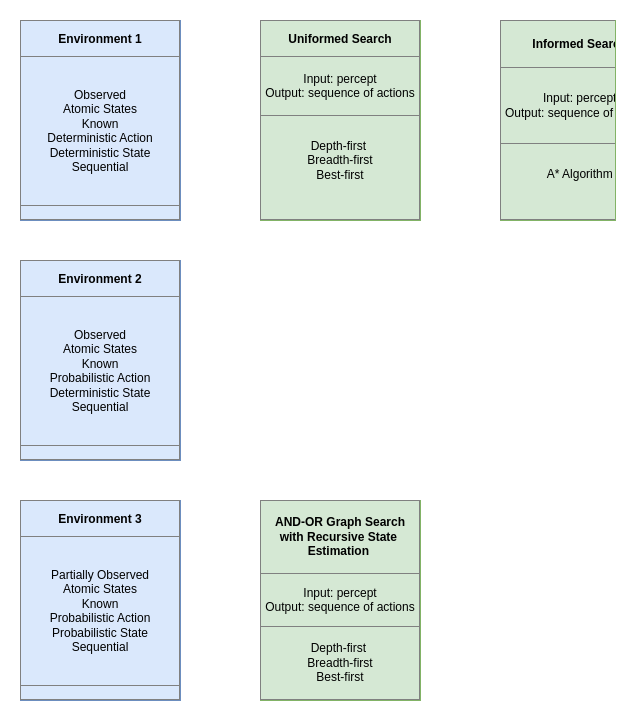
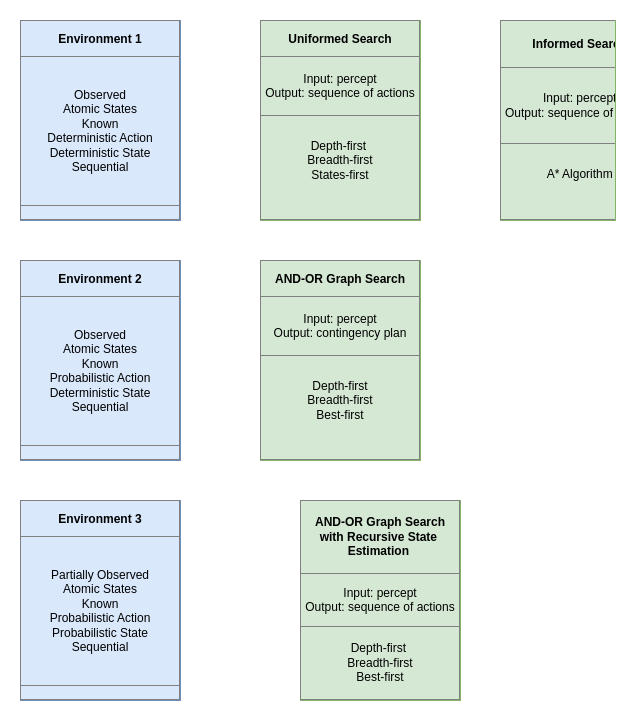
node "Uniformed Search Input: percept Output: sequence of actions Depth-first Breadth-first Best-first": label "Uniformed Search Input: percept Output: sequence of actions Depth-first Breadth-first Best-first" -> "Uniformed Search Input: percept Output: sequence of actions Depth-first Breadth-first States-first"
node "AND-OR Graph Search Input: percept Output: contingency plan Depth-first Breadth-first Best-first": added
node "AND-OR Graph Search with Recursive State Estimation Input: percept Output: sequence of actions Depth-first Breadth-first Best-first": moved (341, 601) -> (381, 601)
